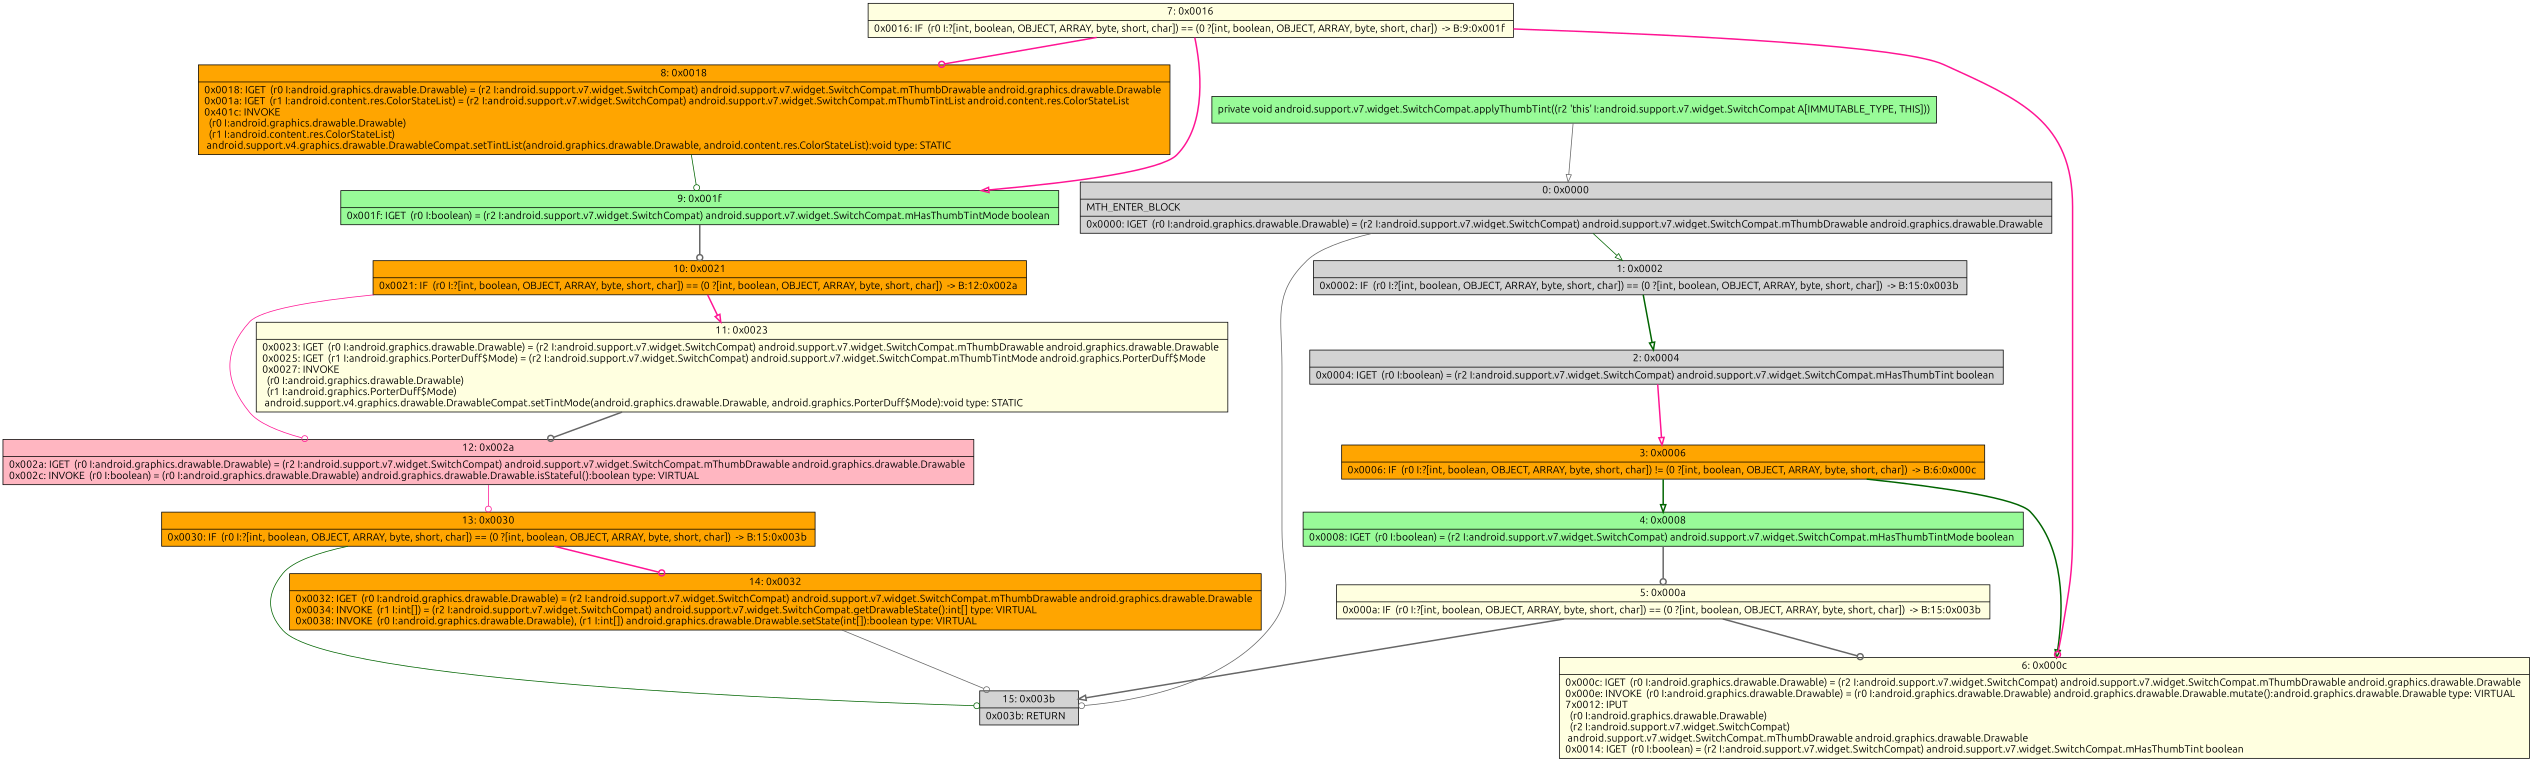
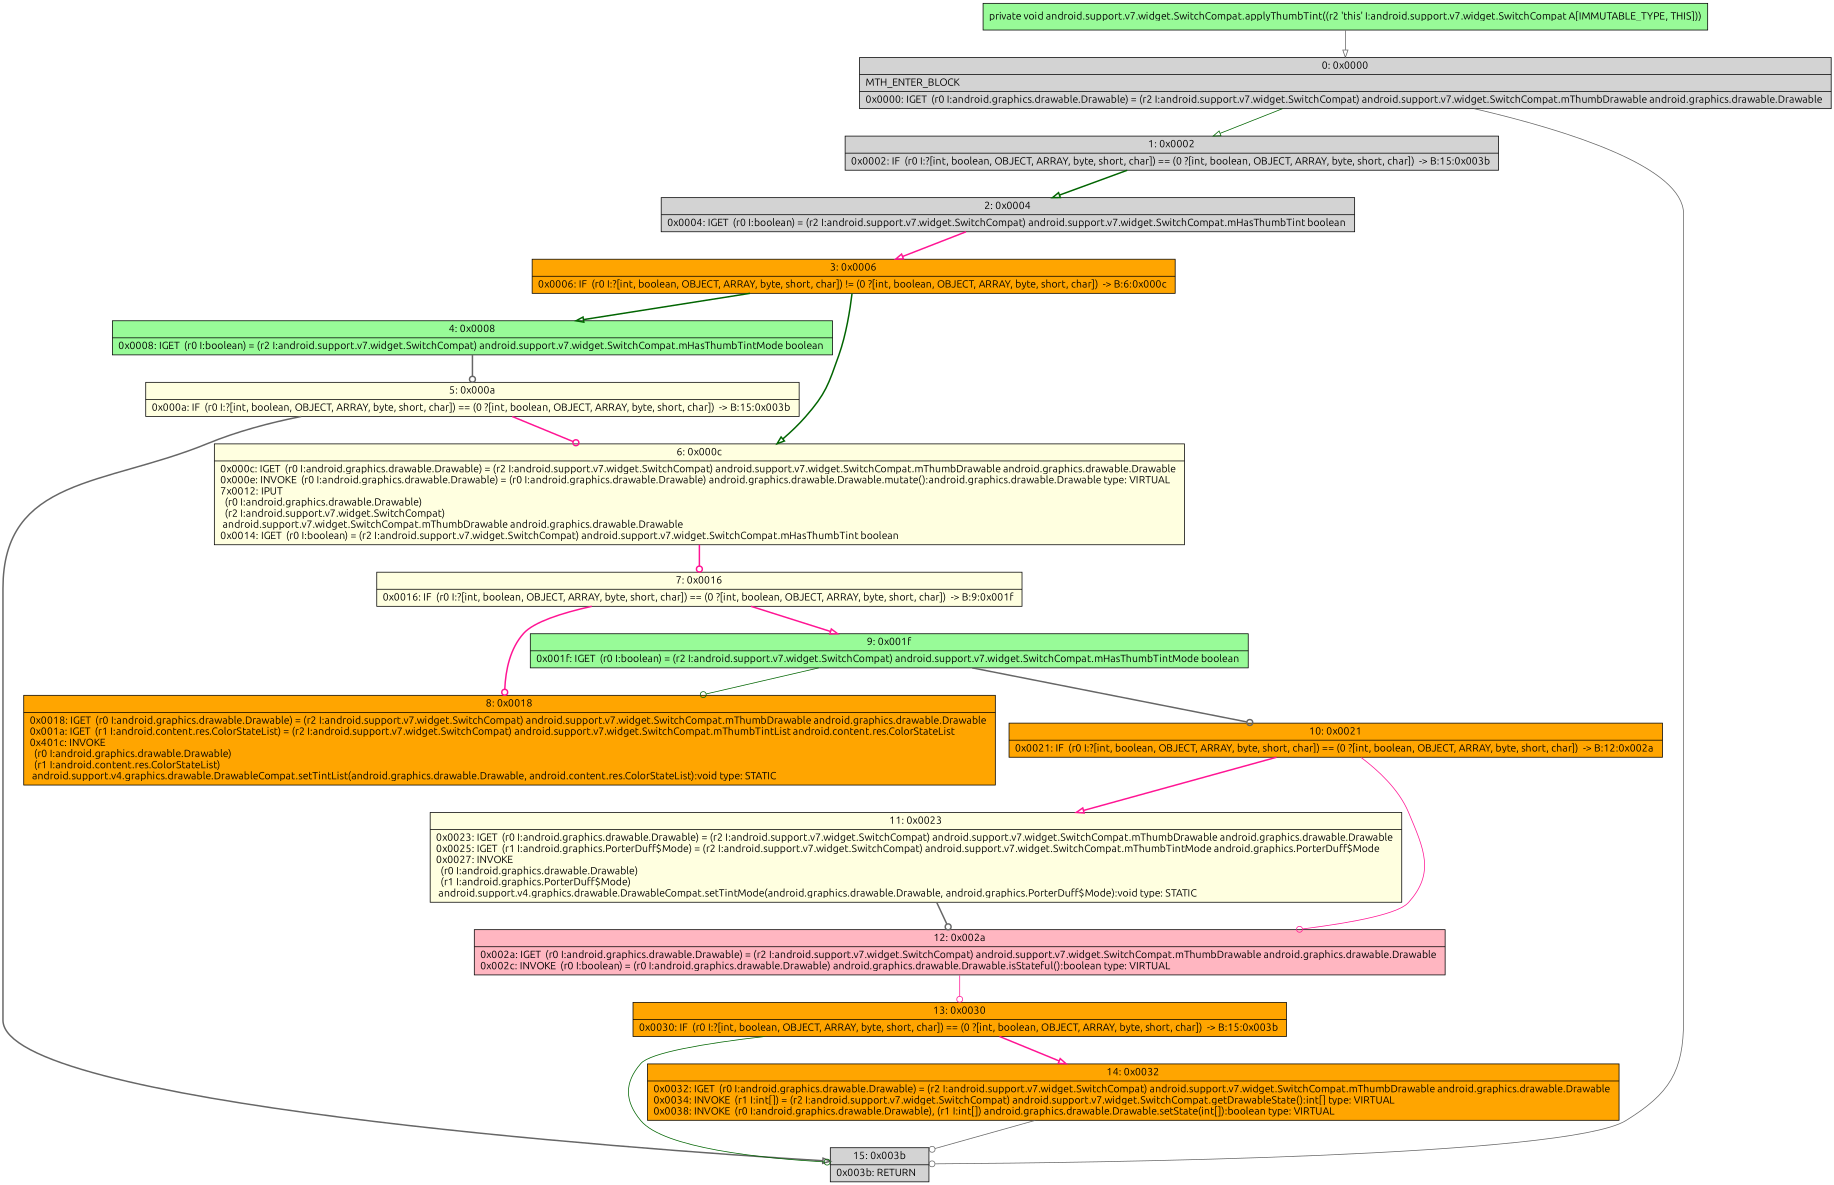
edge "7: 0x0016" -> "6: 0x000c": reversed
edge "8: 0x0018" -> "9: 0x001f": reversed
edge "13: 0x0030" -> "14: 0x0032": arrowhead odot -> onormal
edge "5: 0x000a" -> "6: 0x000c": color gray40 -> deeppink
